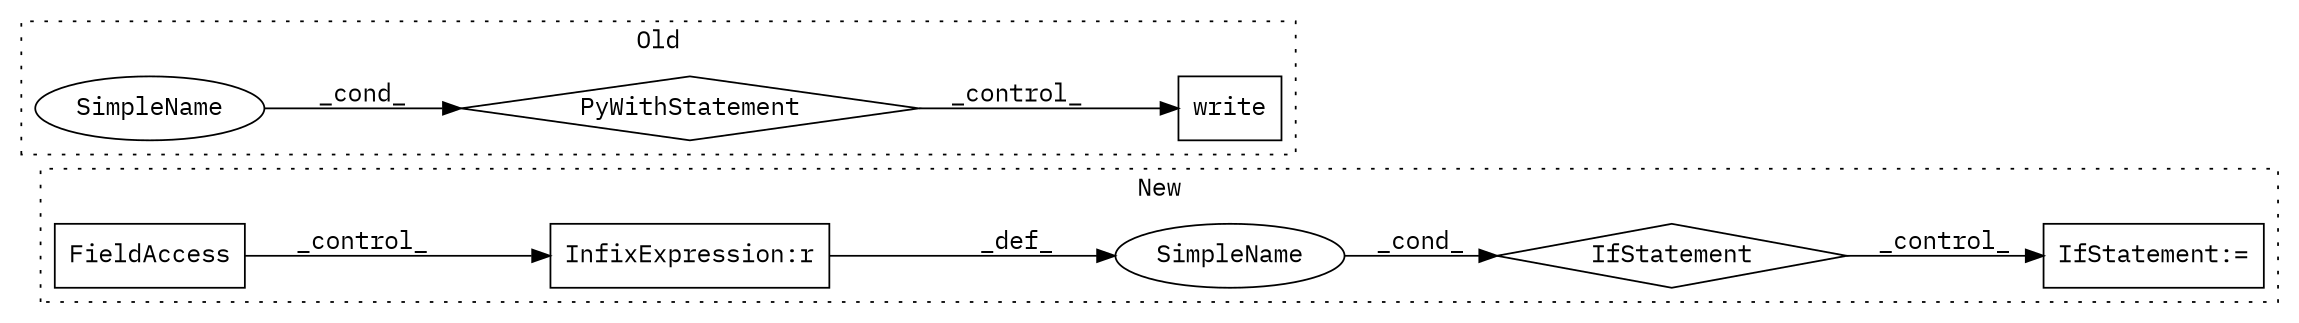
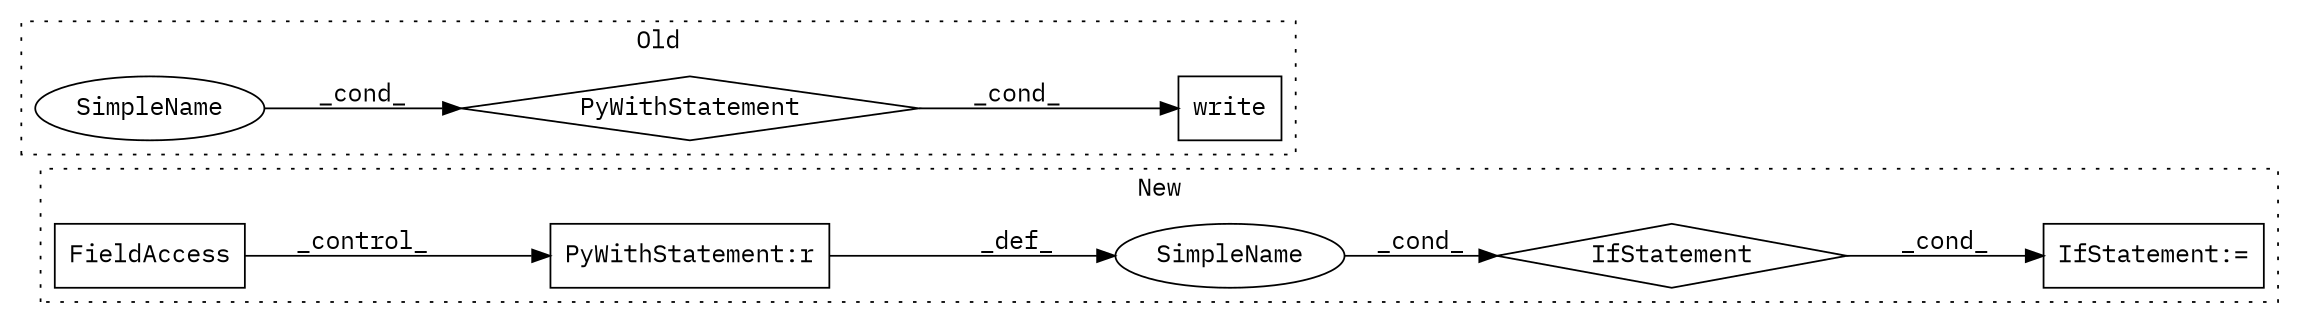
edge "PyWithStatement" -> "write": label "_control_" -> "_cond_"
edge "IfStatement" -> "IfStatement:=": label "_control_" -> "_cond_"
node "InfixExpression:r": label "InfixExpression:r" -> "PyWithStatement:r"
